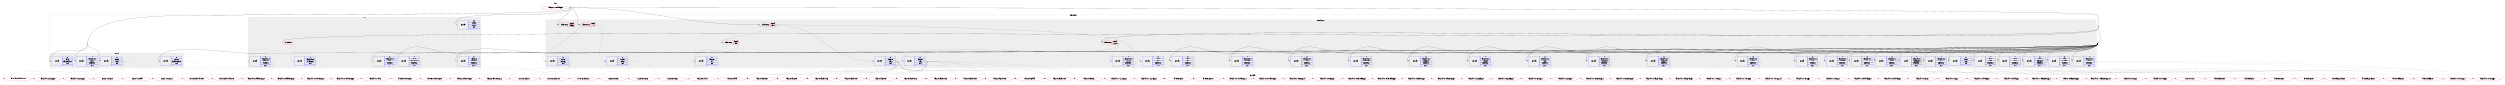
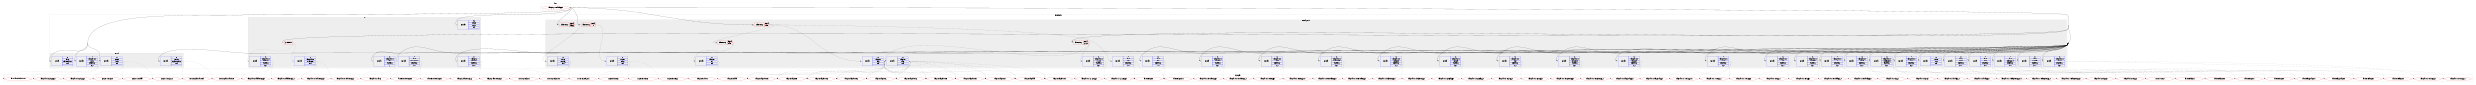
node "media-libs/mesa-18.3.2": removed
node "kde-group/kwidgetsaddons-5.55.0": label "kde-group/kwidgetsaddons-5.55.0" -> "kde-frameworks/kwidgetsaddons-5.55.0"
